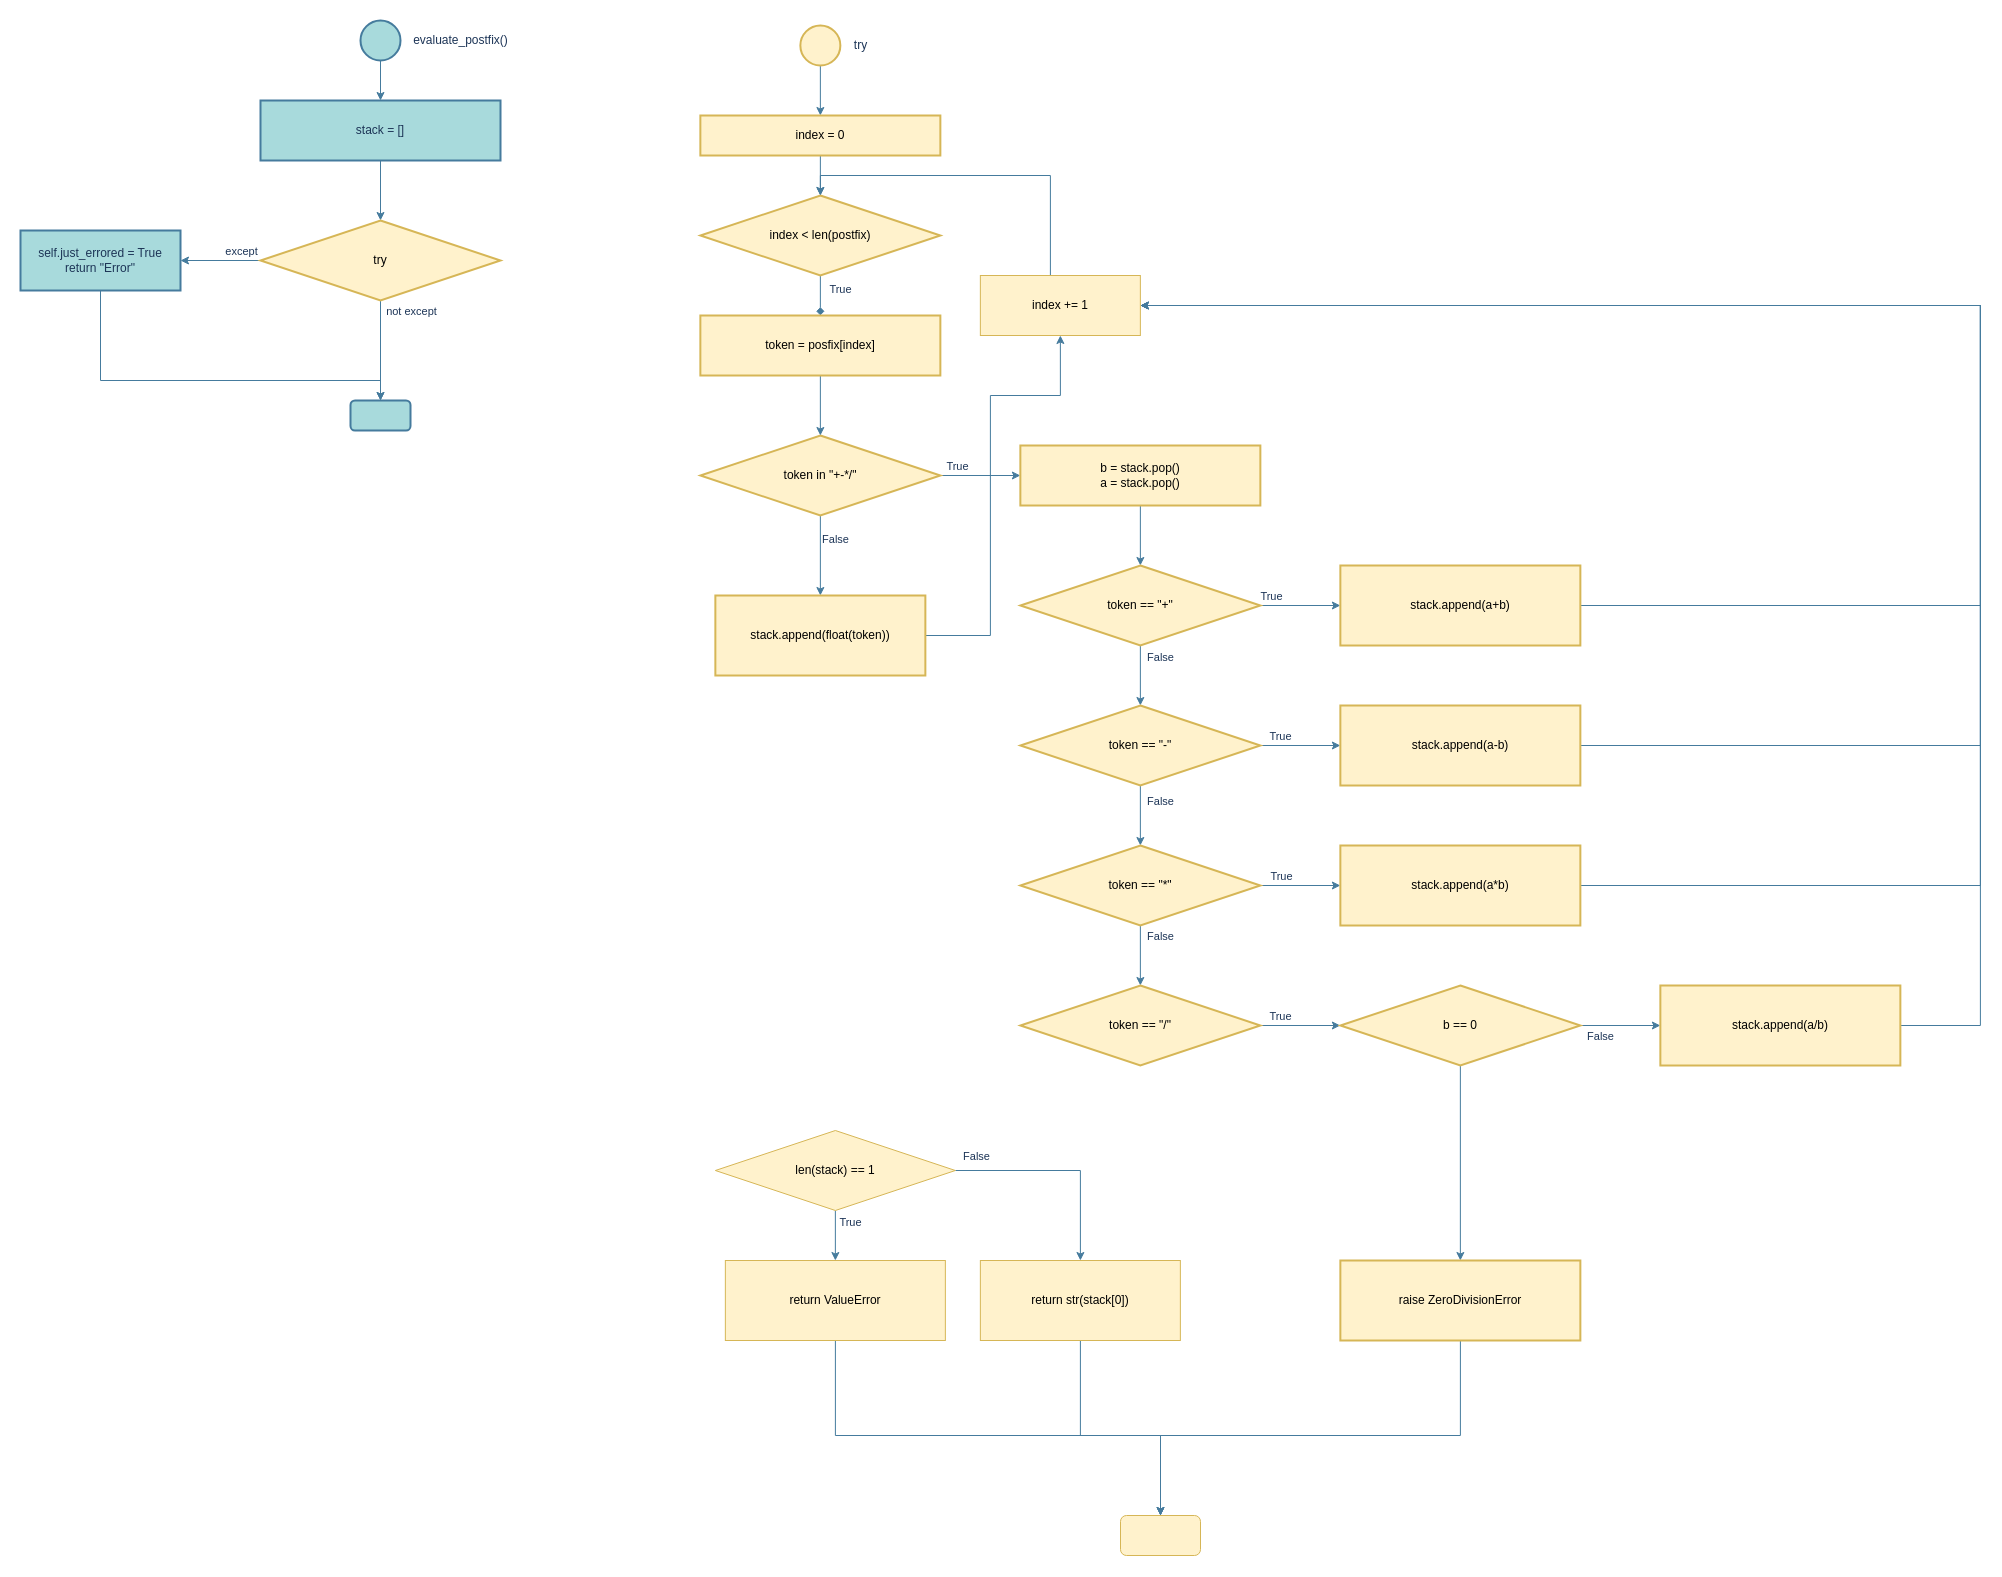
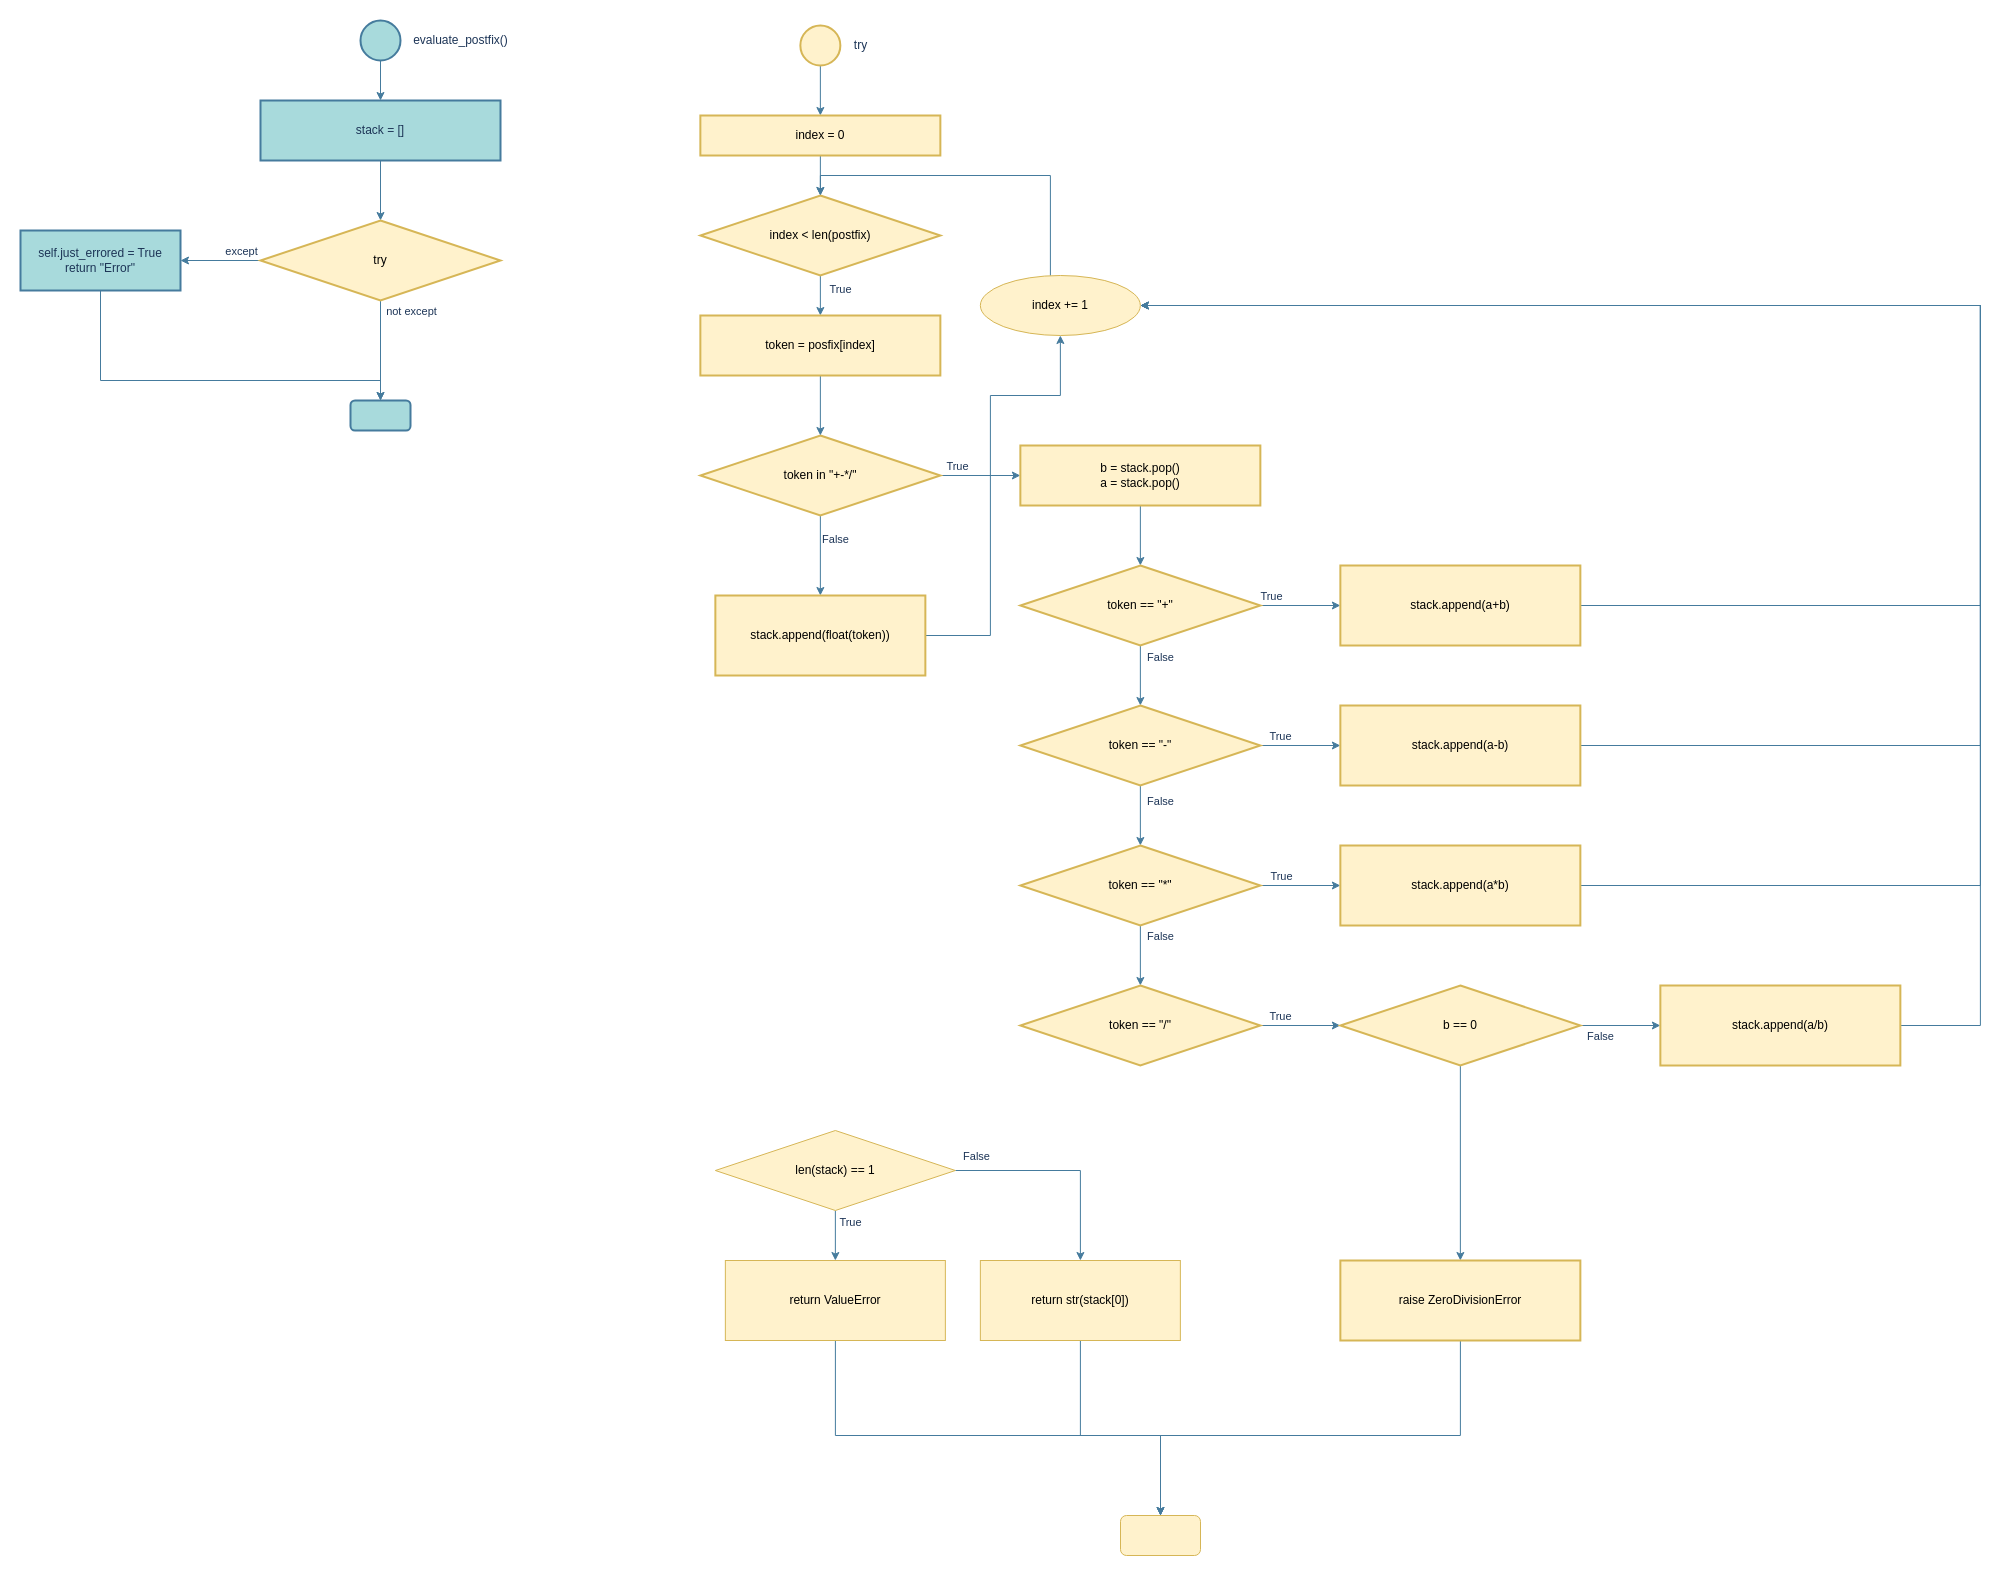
node "index += 1": shape rectangle -> ellipse
edge "index < len(postfix)" -> "token = posfix[index]": arrowhead diamond -> classic
